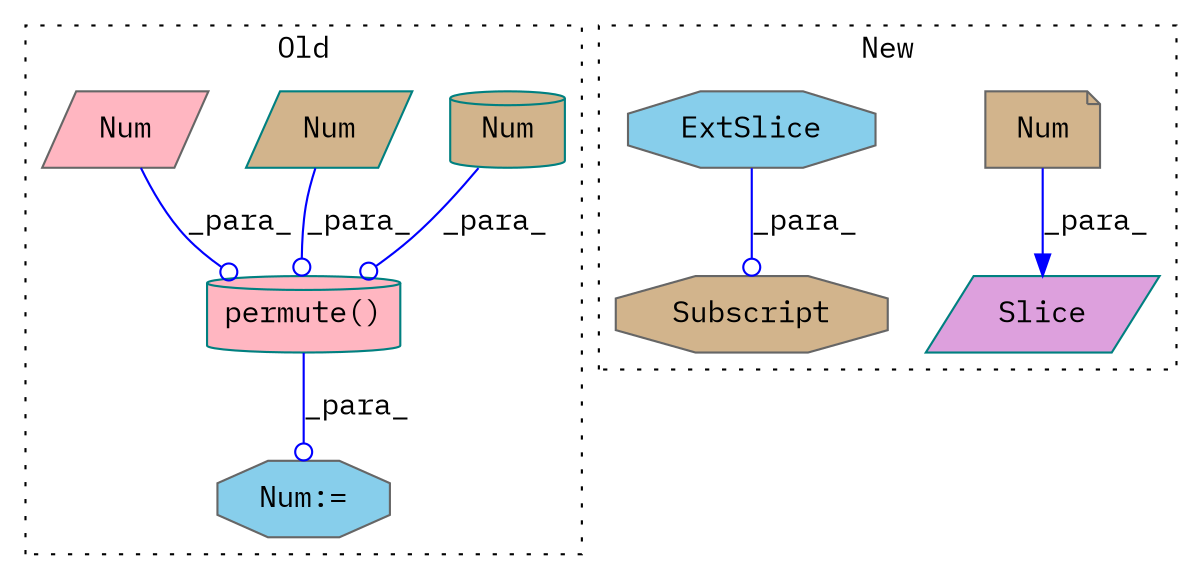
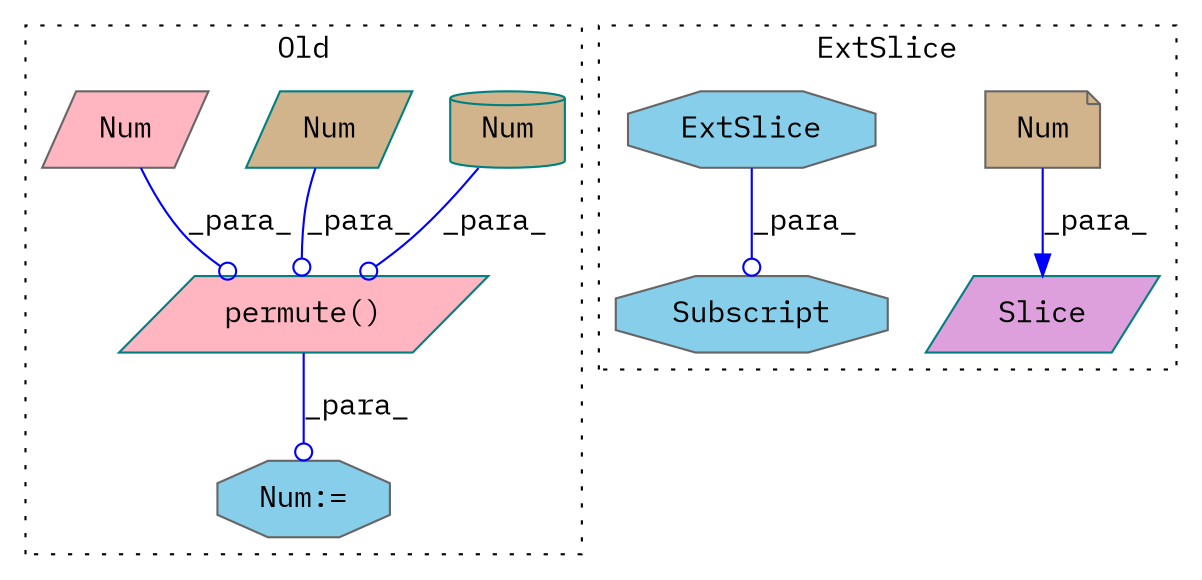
cluster "New": label "New" -> "ExtSlice"
node "permute()": shape cylinder -> parallelogram
node "Subscript": fillcolor tan -> skyblue
